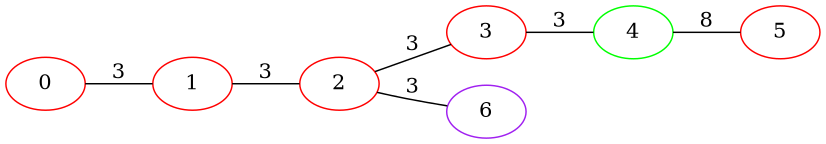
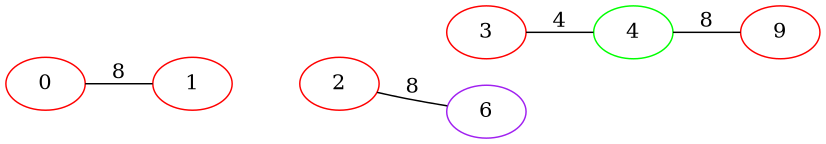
edge "3" -- "4": label "3" -> "4"
node "5": label "5" -> "9"
edge "3" -- "2": removed, label "3"
edge "0" -- "1": label "3" -> "8"
edge "1" -- "2": removed, label "3"
edge "2" -- "6": label "3" -> "8"
